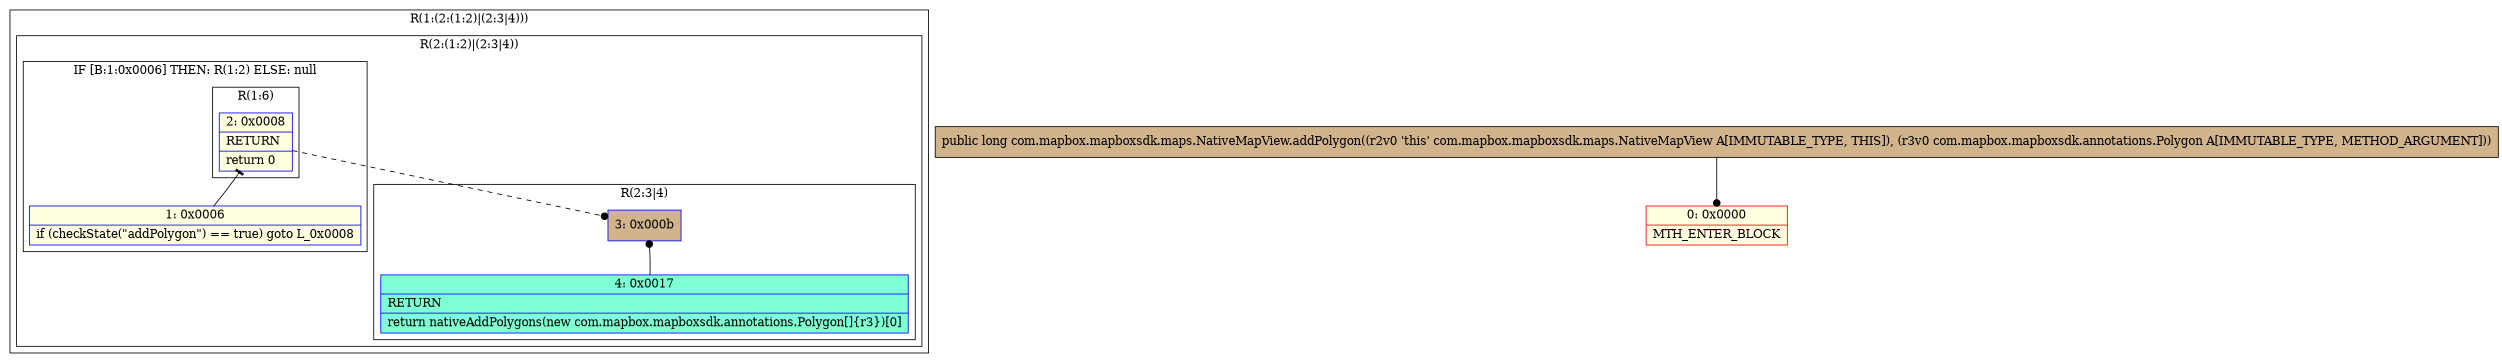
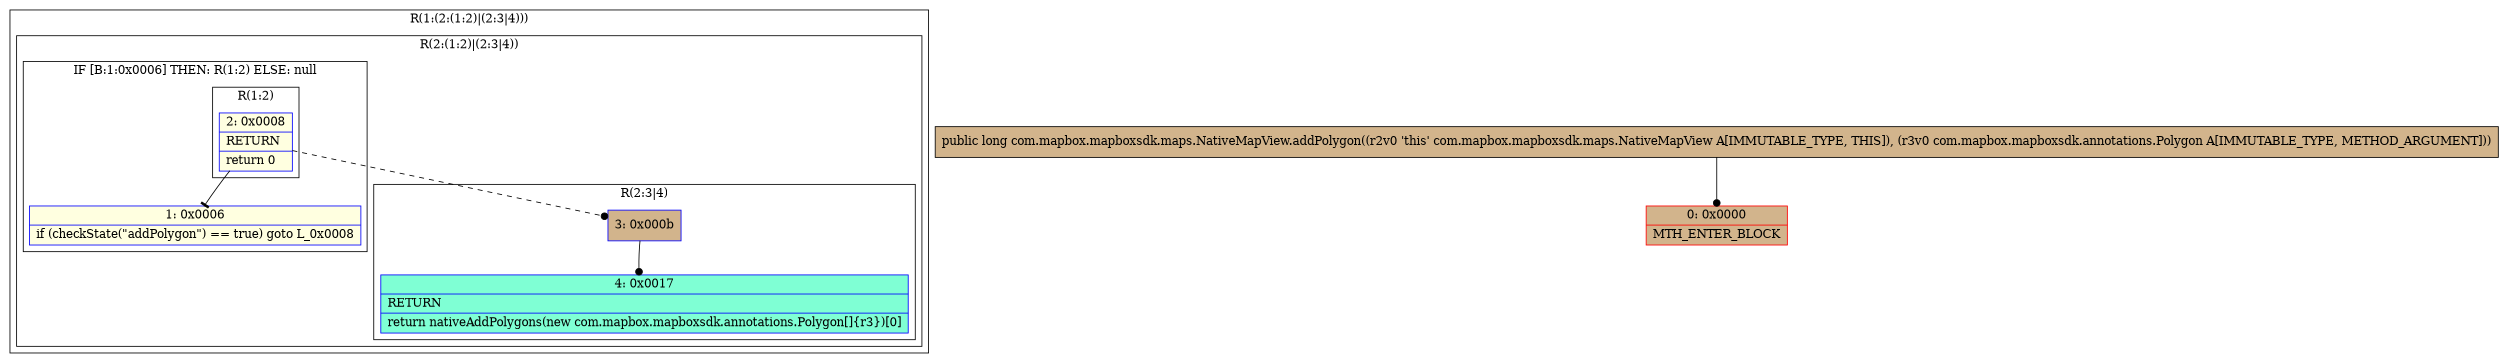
cluster "R(1:6)": label "R(1:6)" -> "R(1:2)"
edge "1: 0x0006" -> "2: 0x0008": reversed
node "0: 0x0000": fillcolor lightyellow -> tan
edge "4: 0x0017" -> "3: 0x000b": reversed
